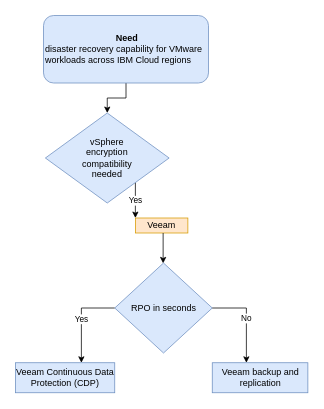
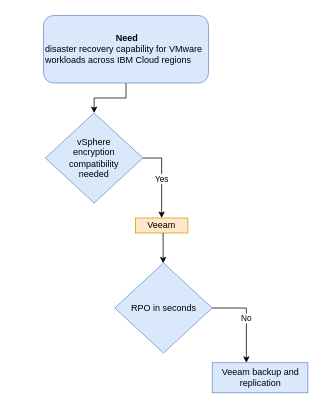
node "vSphere encryption compatibility needed": size 124x90 -> 98x90
edge "RPO in seconds" -> "Veeam Continuous Data Protection (CDP)": removed, label "Yes"
node "Veeam Continuous Data Protection (CDP)": removed
